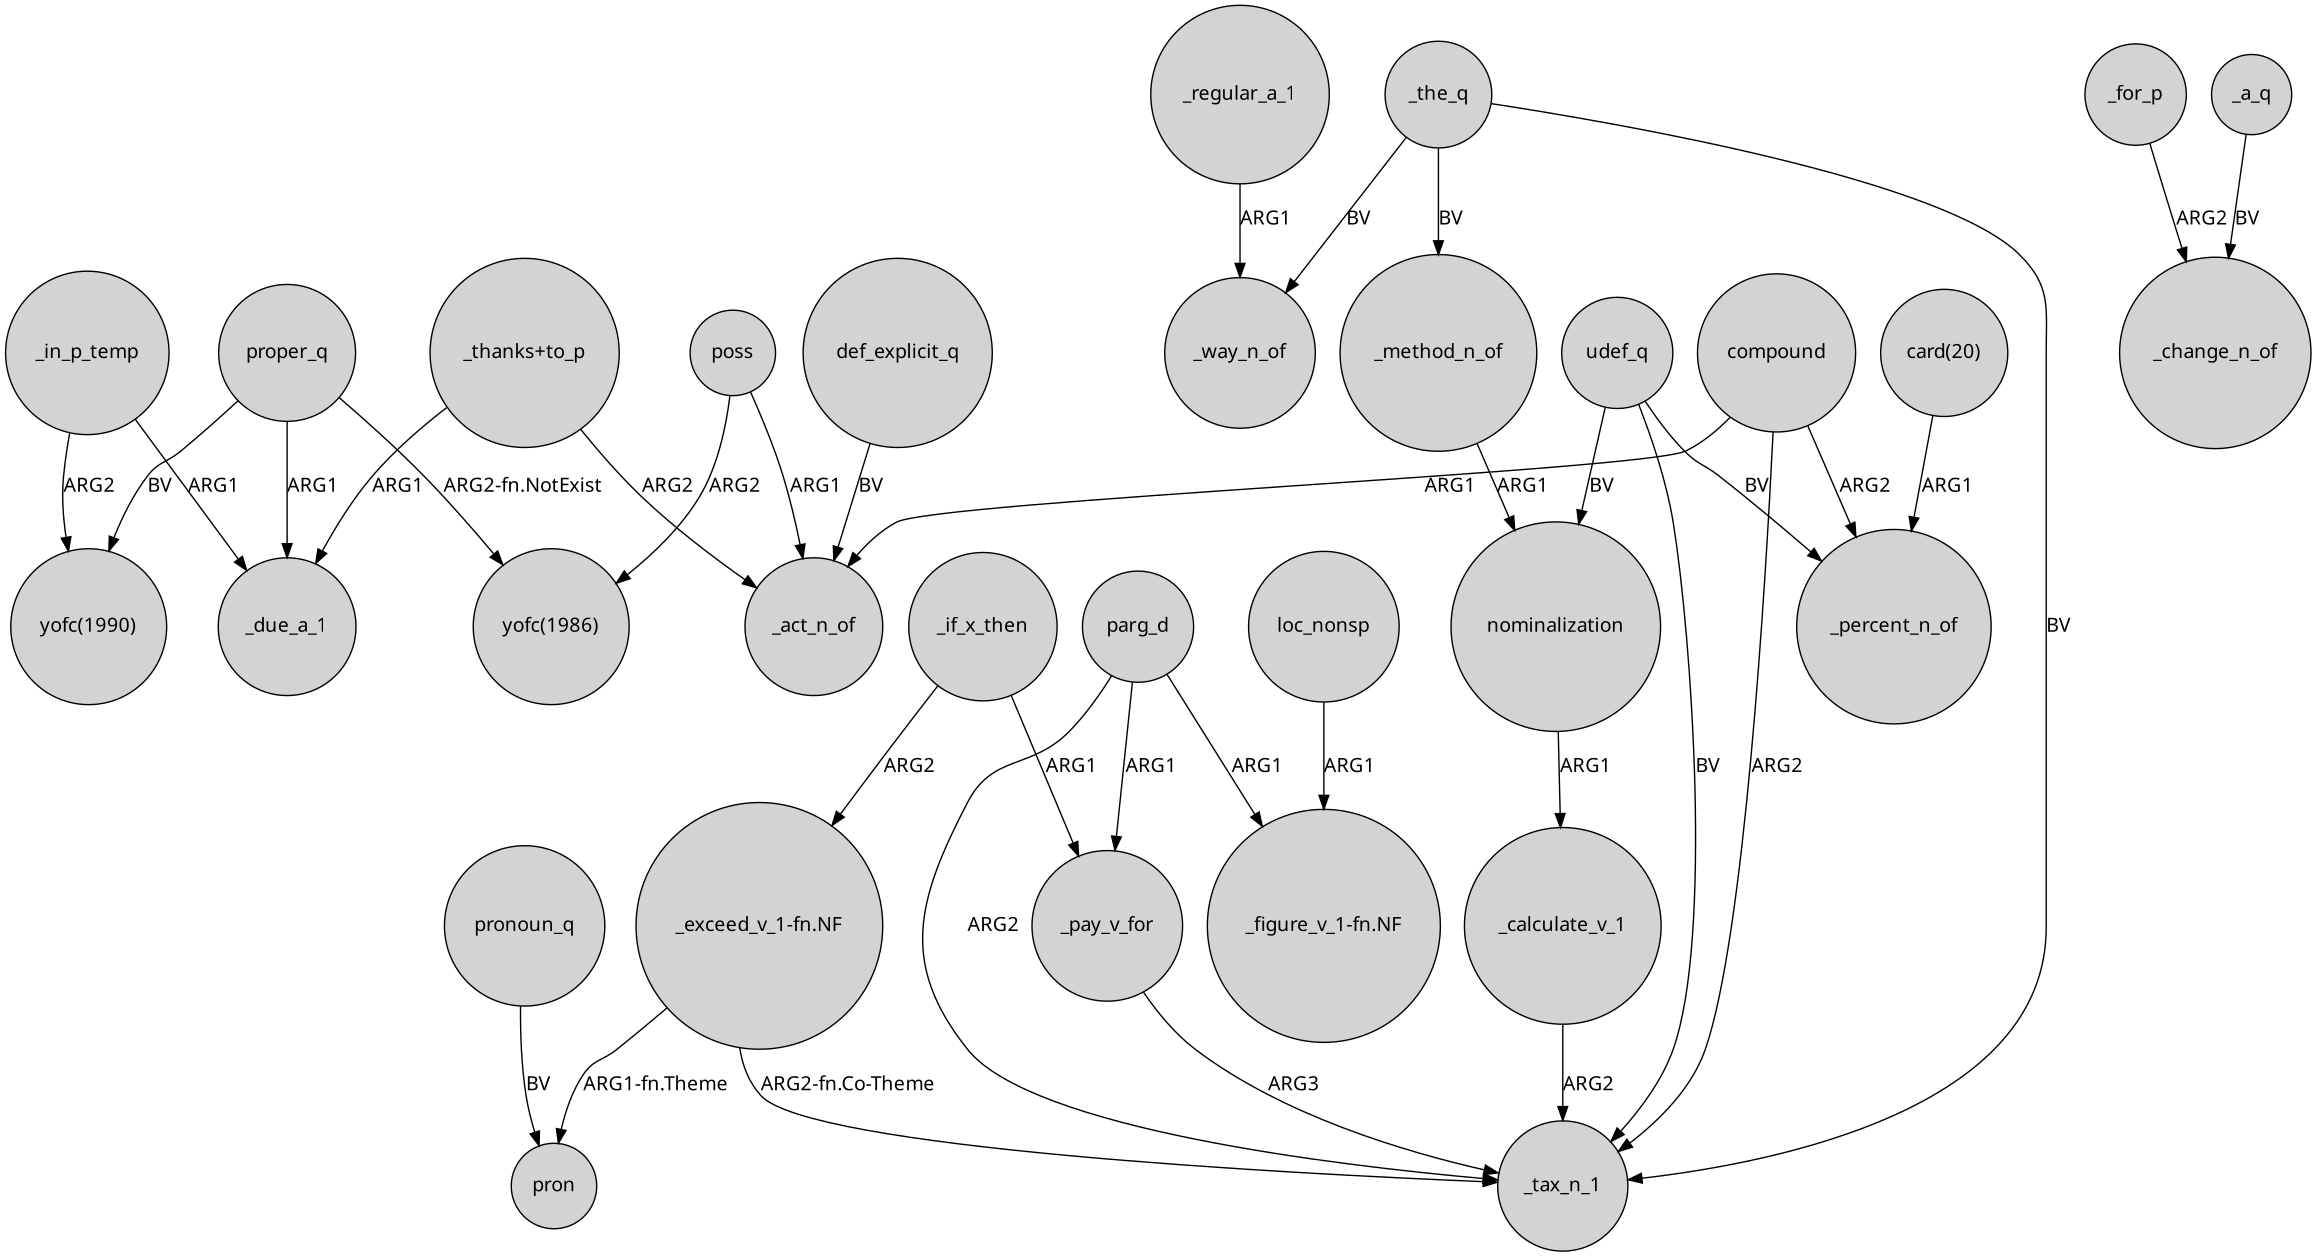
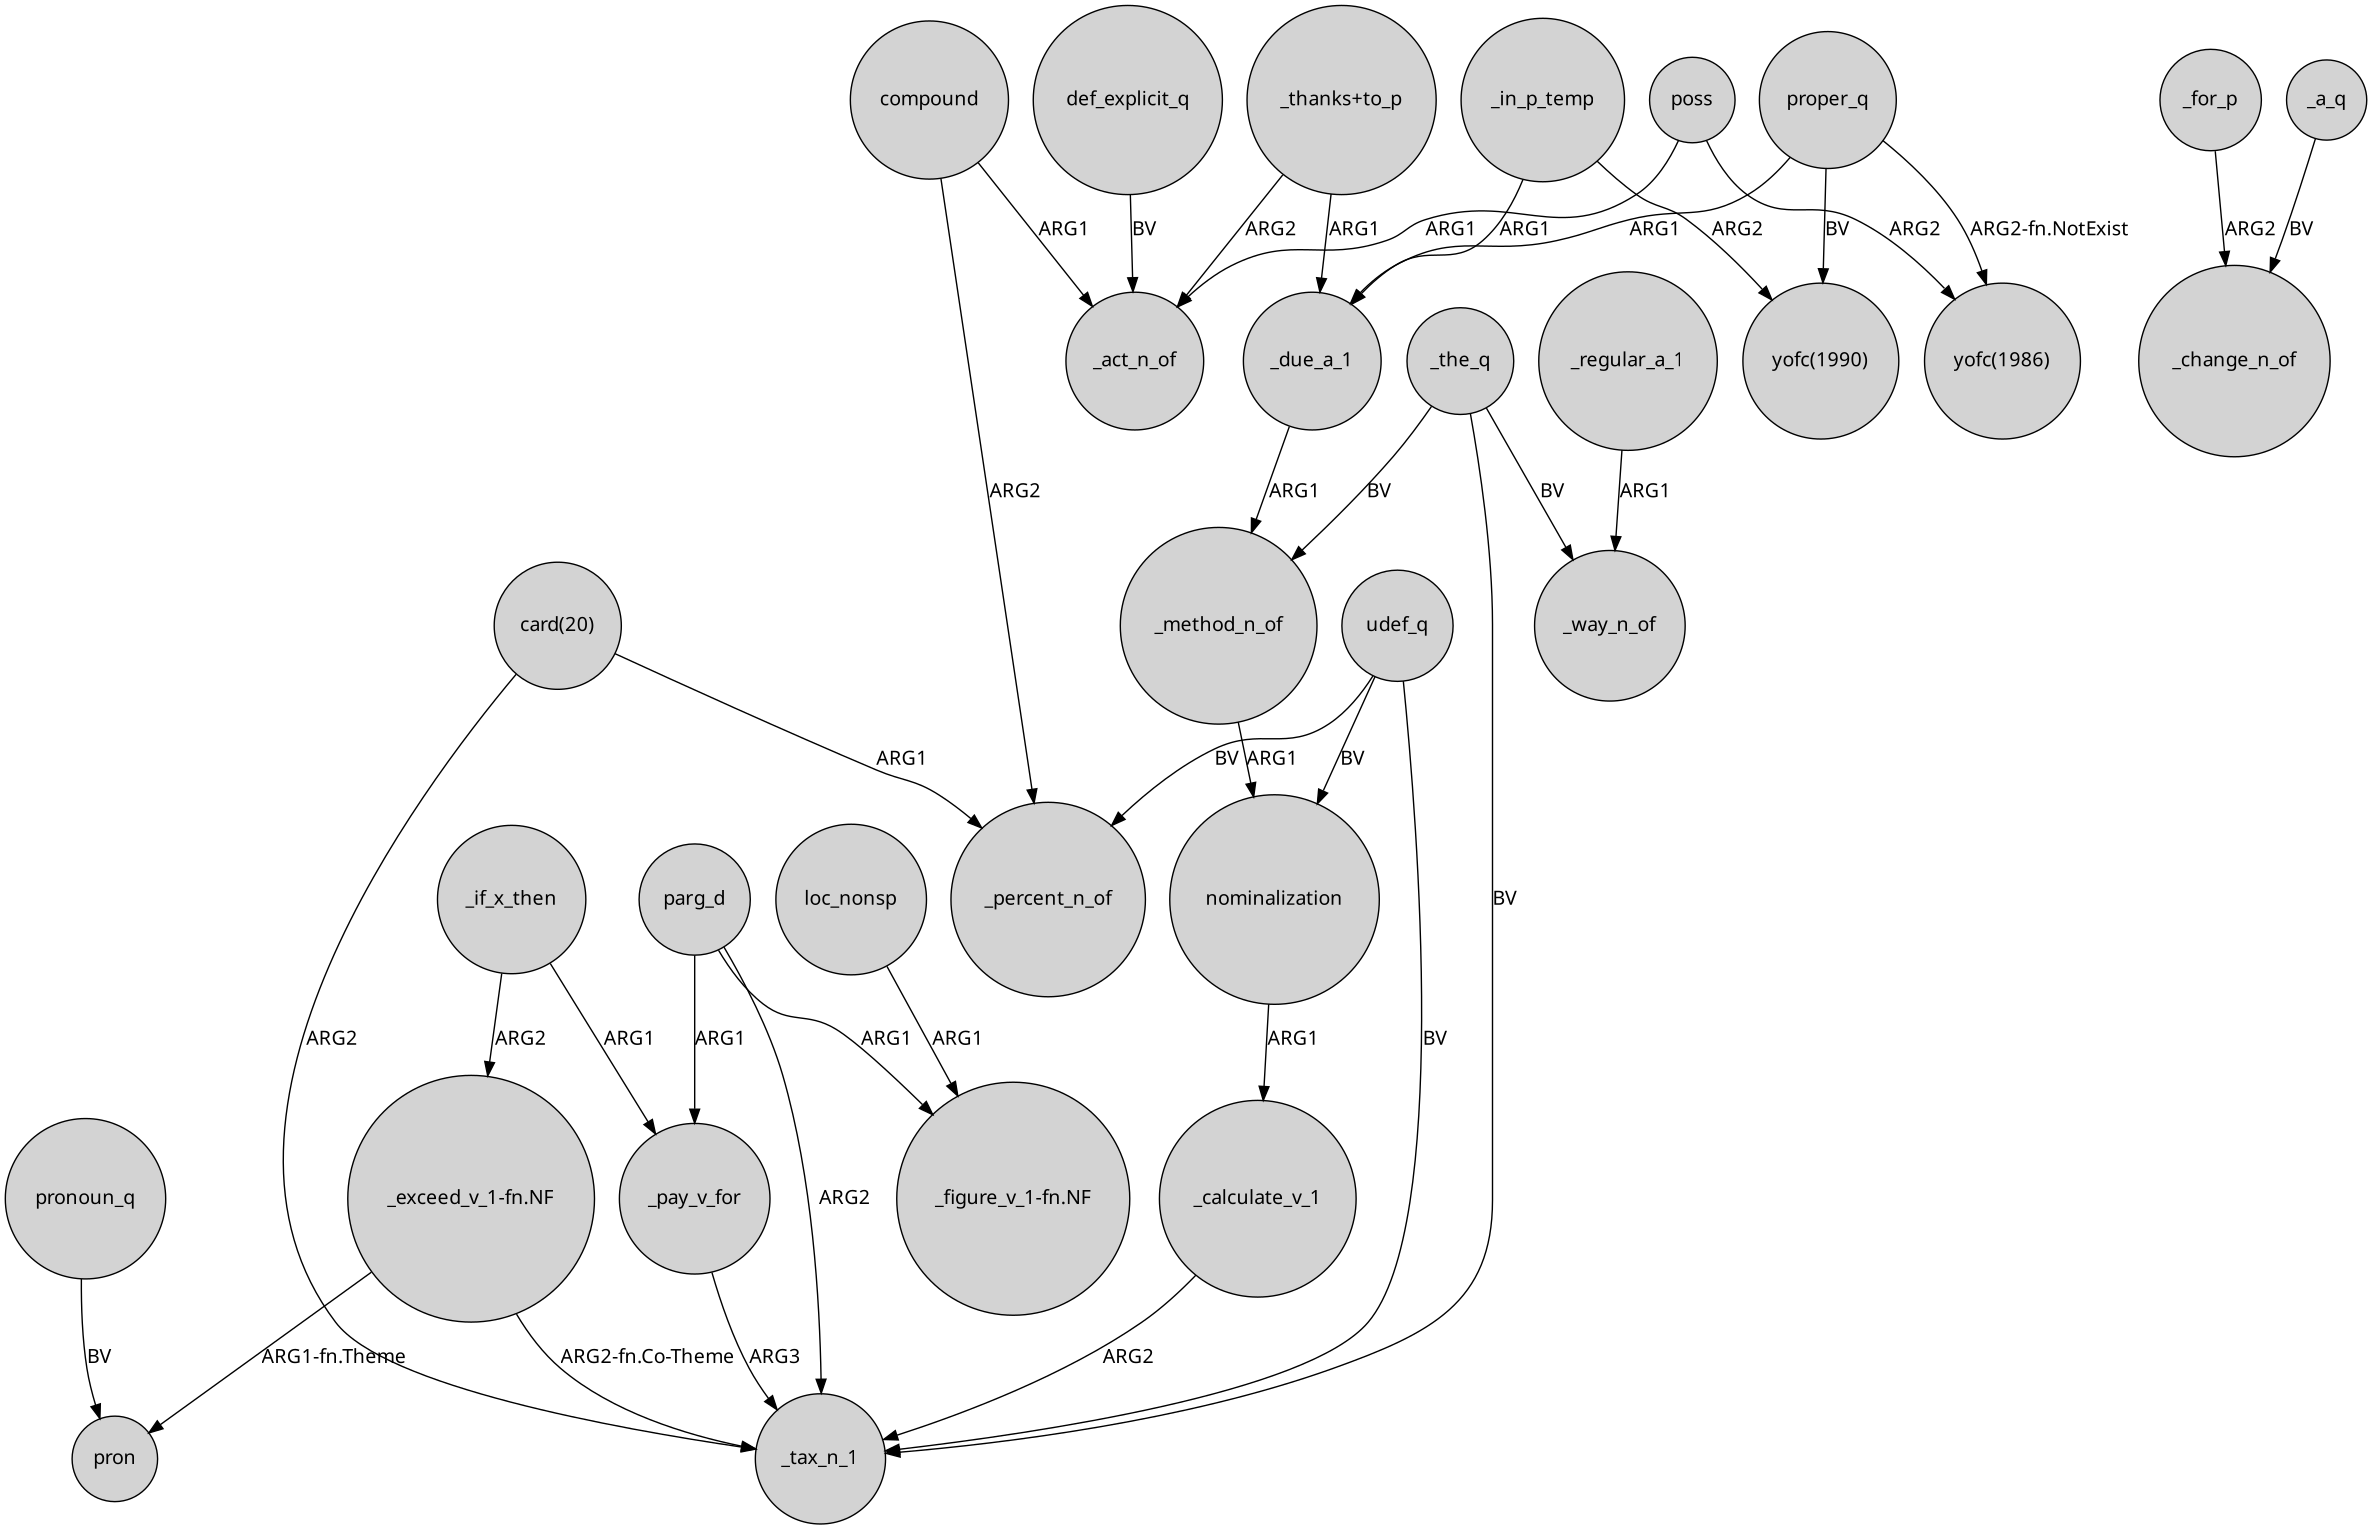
edge "_due_a_1" -> "_method_n_of": added, label "ARG1"
edge "compound" -> "_tax_n_1": now "card(20)" -> "_tax_n_1"
